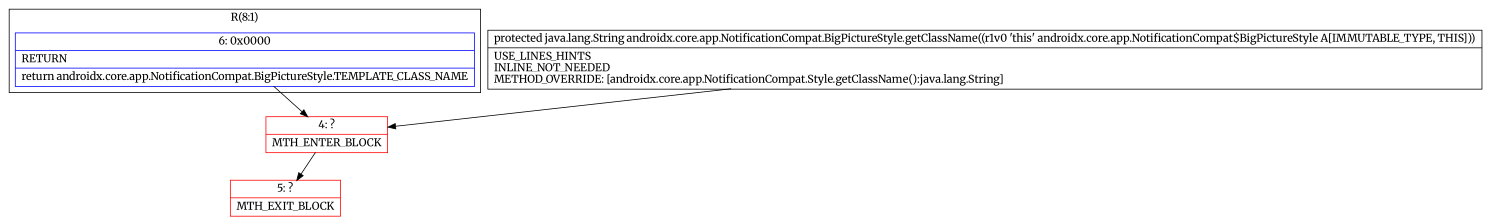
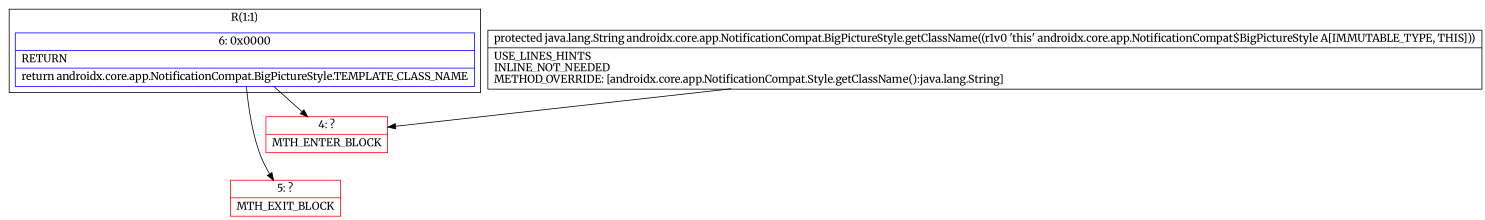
cluster "R(8:1)": label "R(8:1)" -> "R(1:1)"
edge "4: ?" -> "5: ?": now "6: 0x0000" -> "5: ?"
